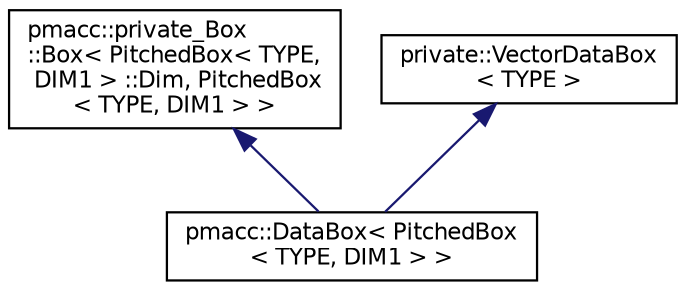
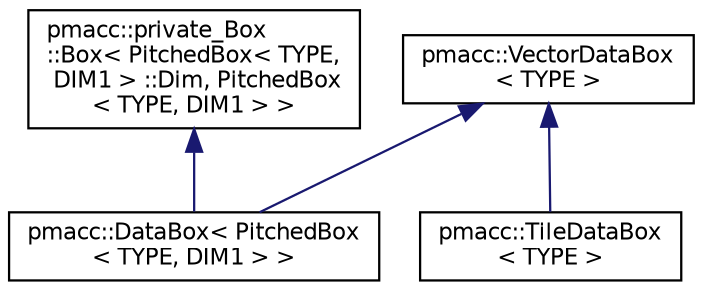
node "private::VectorDataBox < TYPE >": label "private::VectorDataBox < TYPE >" -> "pmacc::VectorDataBox < TYPE >"
node "pmacc::TileDataBox < TYPE >": added
